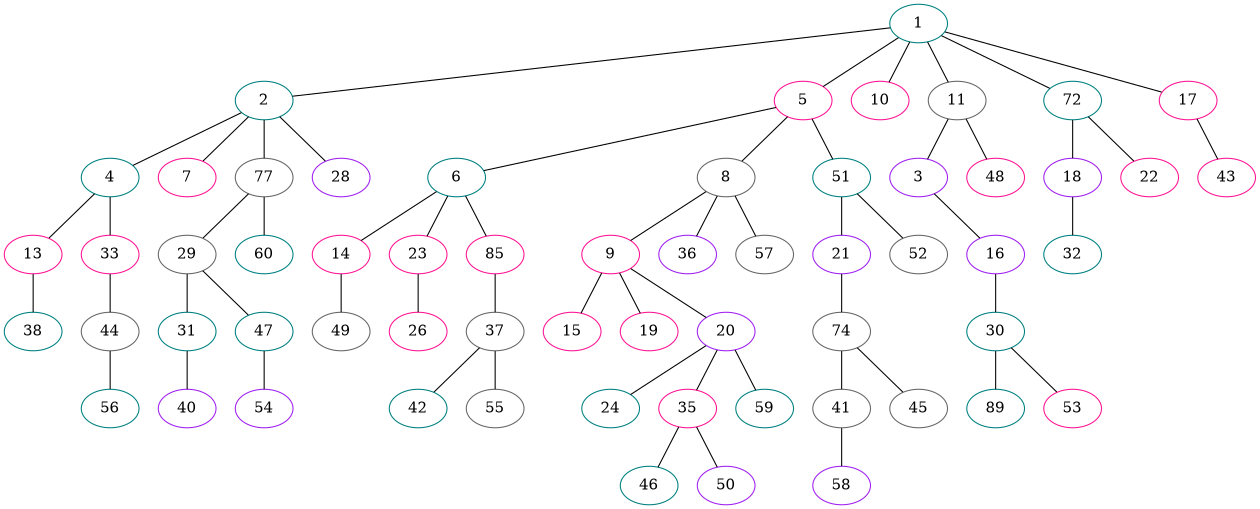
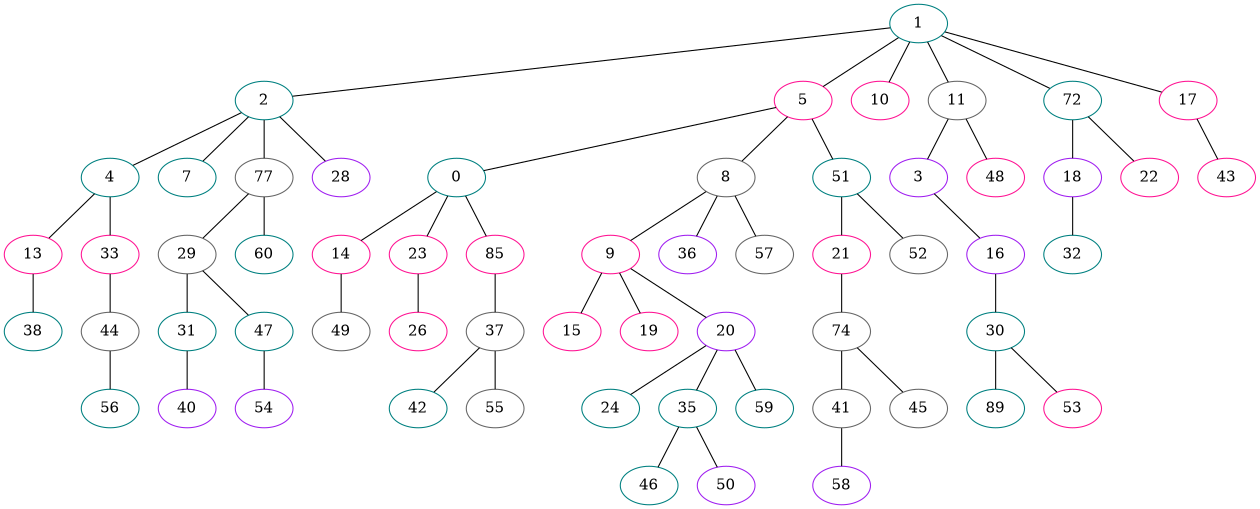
node "7": color deeppink -> teal
node "6": label "6" -> "0"
node "21": color purple -> deeppink
node "35": color deeppink -> teal
